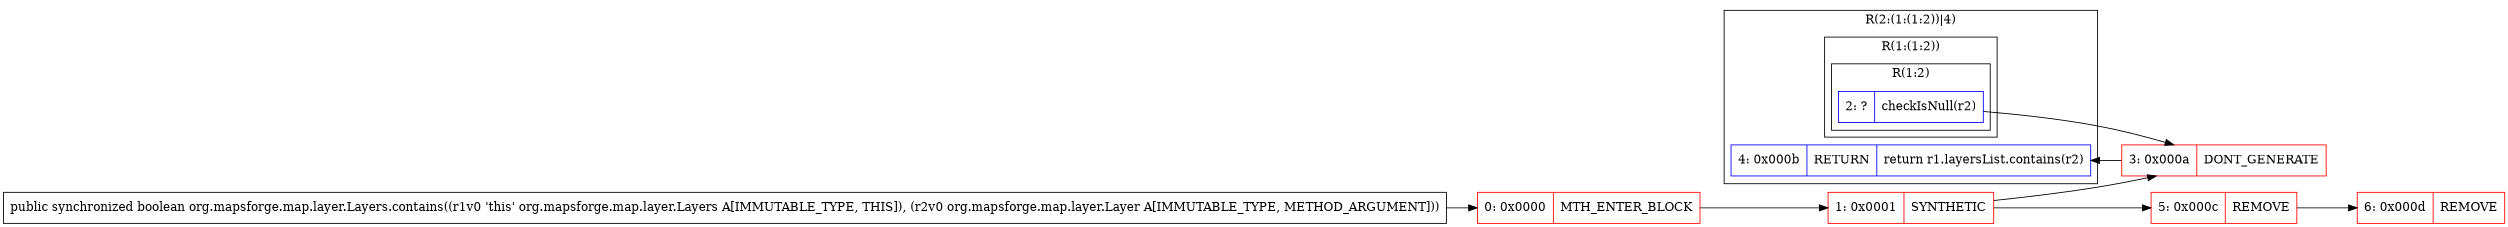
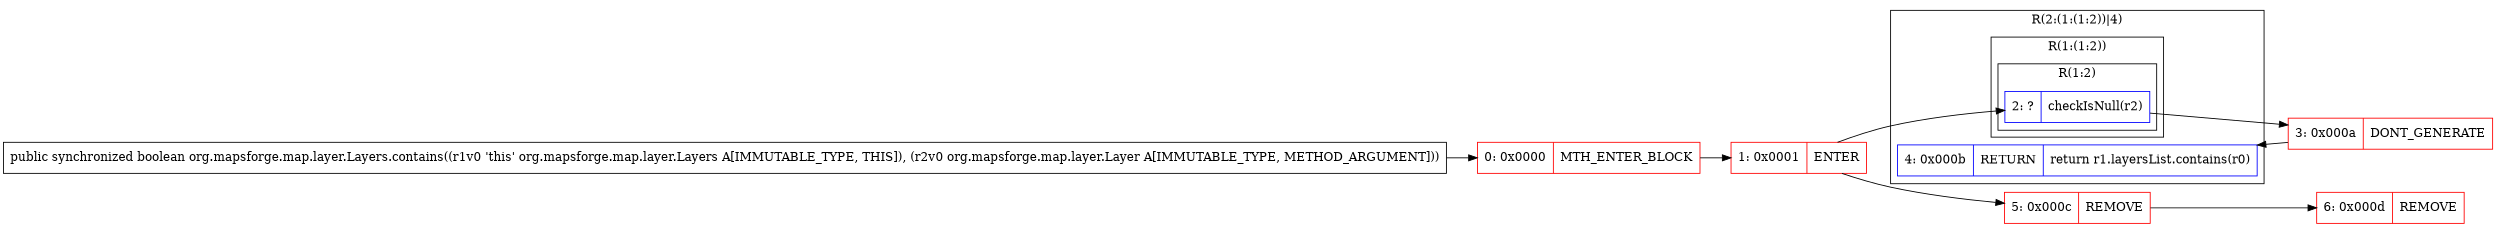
node "4: 0x000b": text "return r1.layersList.contains(r2)" -> "return r1.layersList.contains(r0)"
edge "1: 0x0001" -> "3: 0x000a": now "1: 0x0001" -> "2: ?"
node "1: 0x0001": text "SYNTHETIC" -> "ENTER"
